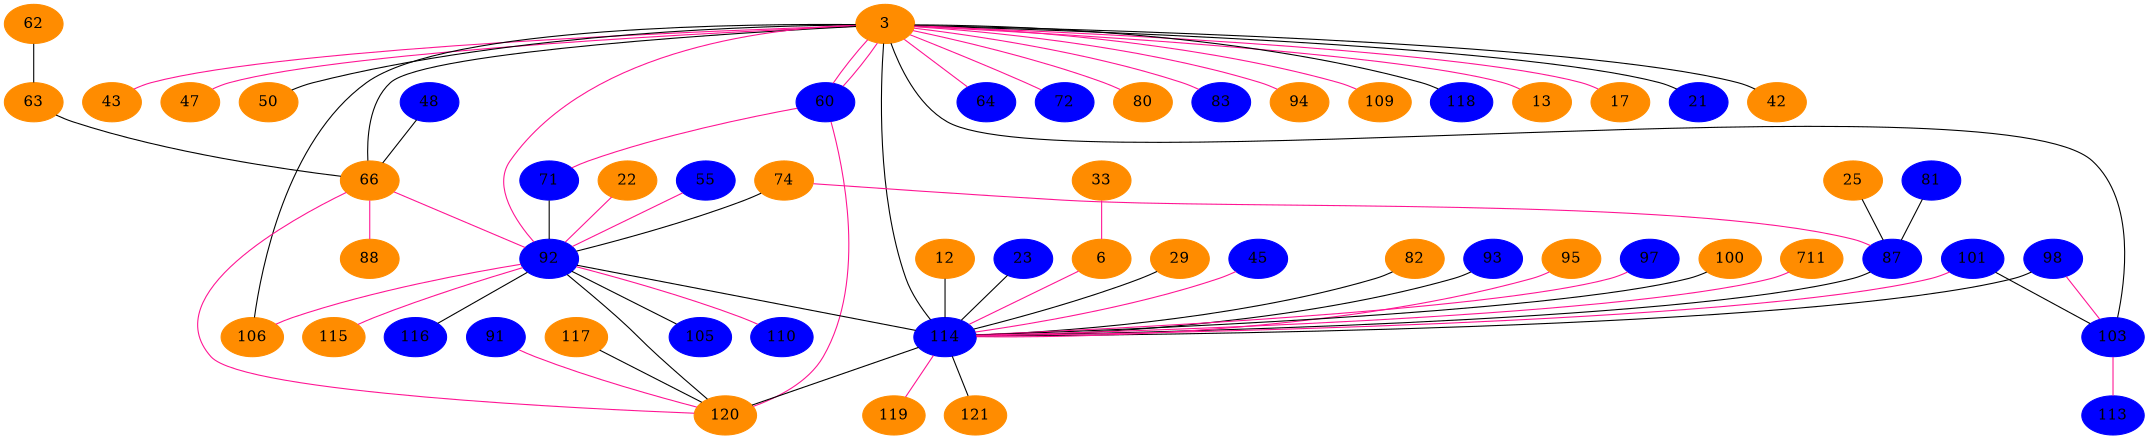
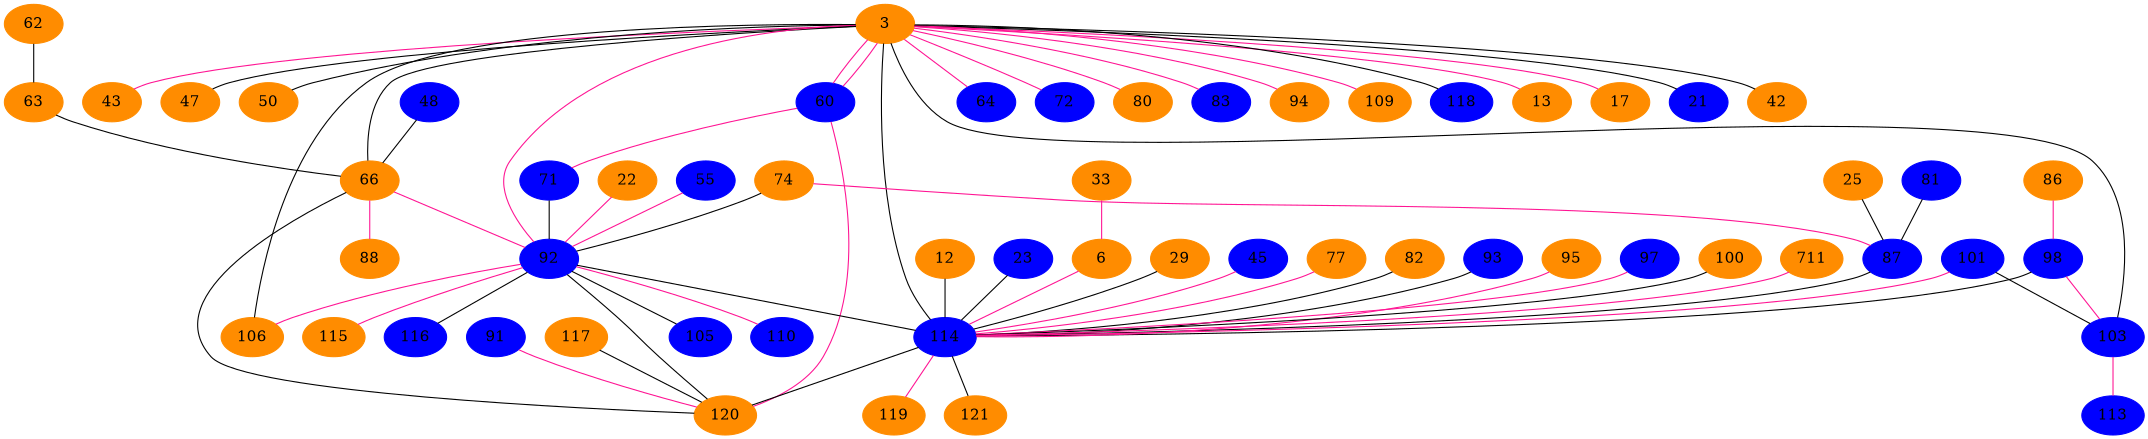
edge "3" -- "47": color deeppink -> black
node "86": added
node "77": added
edge "66" -- "120": color deeppink -> black
